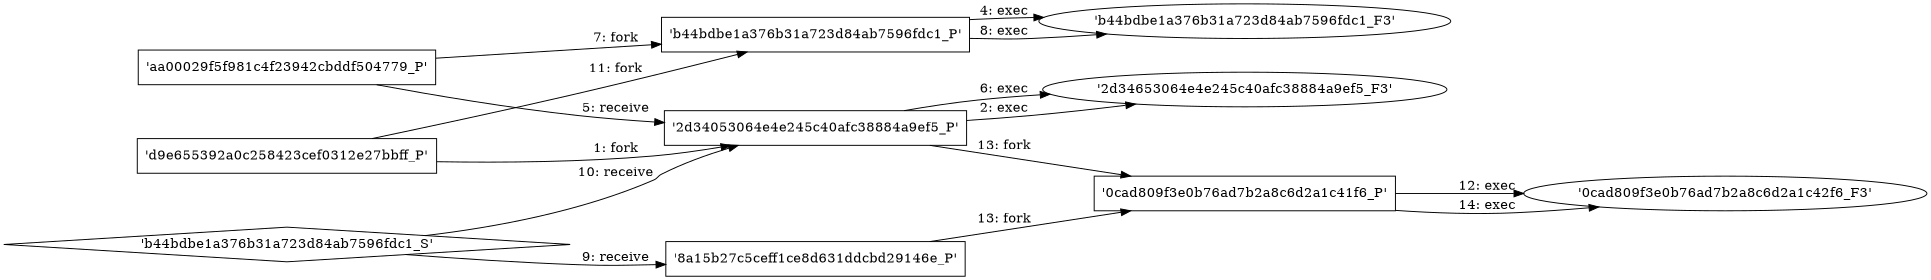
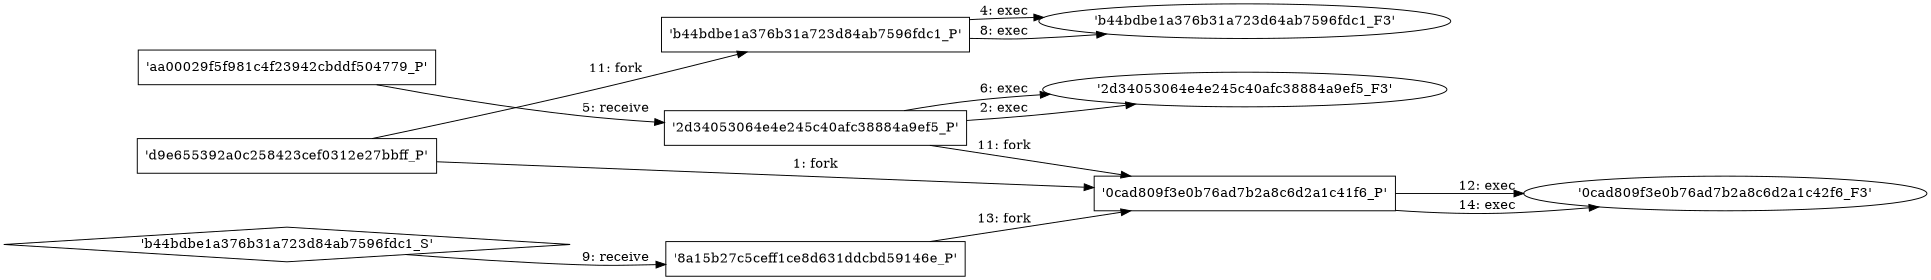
node "'b44bdbe1a376b31a723d84ab7596fdc1_F3'": label "'b44bdbe1a376b31a723d84ab7596fdc1_F3'" -> "'b44bdbe1a376b31a723d64ab7596fdc1_F3'"
edge "'aa00029f5f981c4f23942cbddf504779_P'" -> "'b44bdbe1a376b31a723d84ab7596fdc1_P'": removed, label "7: fork"
node "'2d34653064e4e245c40afc38884a9ef5_F3'": label "'2d34653064e4e245c40afc38884a9ef5_F3'" -> "'2d34053064e4e245c40afc38884a9ef5_F3'"
edge "'2d34053064e4e245c40afc38884a9ef5_P'" -> "'0cad809f3e0b76ad7b2a8c6d2a1c41f6_P'": label "13: fork" -> "11: fork"
edge "'d9e655392a0c258423cef0312e27bbff_P'" -> "'2d34053064e4e245c40afc38884a9ef5_P'": now "'d9e655392a0c258423cef0312e27bbff_P'" -> "'0cad809f3e0b76ad7b2a8c6d2a1c41f6_P'"
edge "'b44bdbe1a376b31a723d84ab7596fdc1_S'" -> "'2d34053064e4e245c40afc38884a9ef5_P'": removed, label "10: receive"
node "'8a15b27c5ceff1ce8d631ddcbd29146e_P'": label "'8a15b27c5ceff1ce8d631ddcbd29146e_P'" -> "'8a15b27c5ceff1ce8d631ddcbd59146e_P'"
